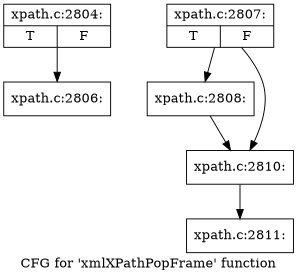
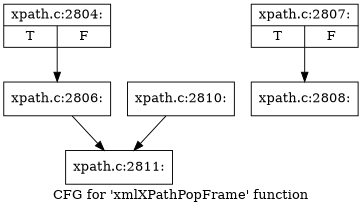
edge "xpath.c:2807:" -> "xpath.c:2810:": removed
edge "xpath.c:2808:" -> "xpath.c:2810:": removed
edge "xpath.c:2806:" -> "xpath.c:2811:": added
